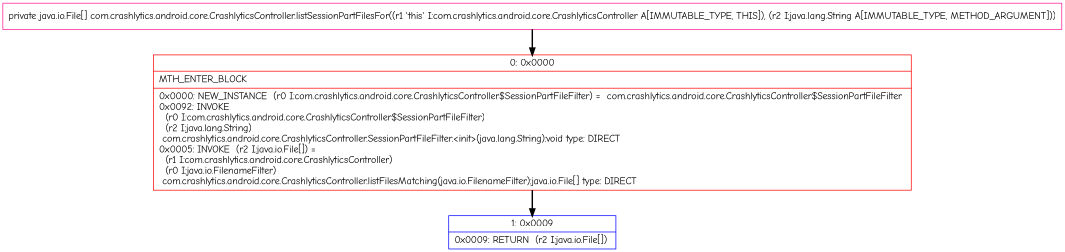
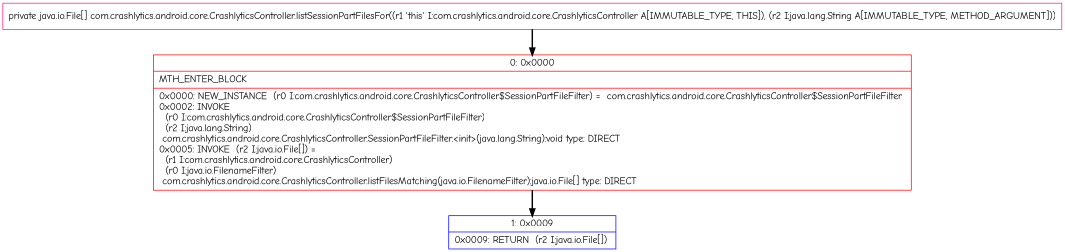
node "0: 0x0000": text "0x0092: INVOKE" -> "0x0002: INVOKE"
